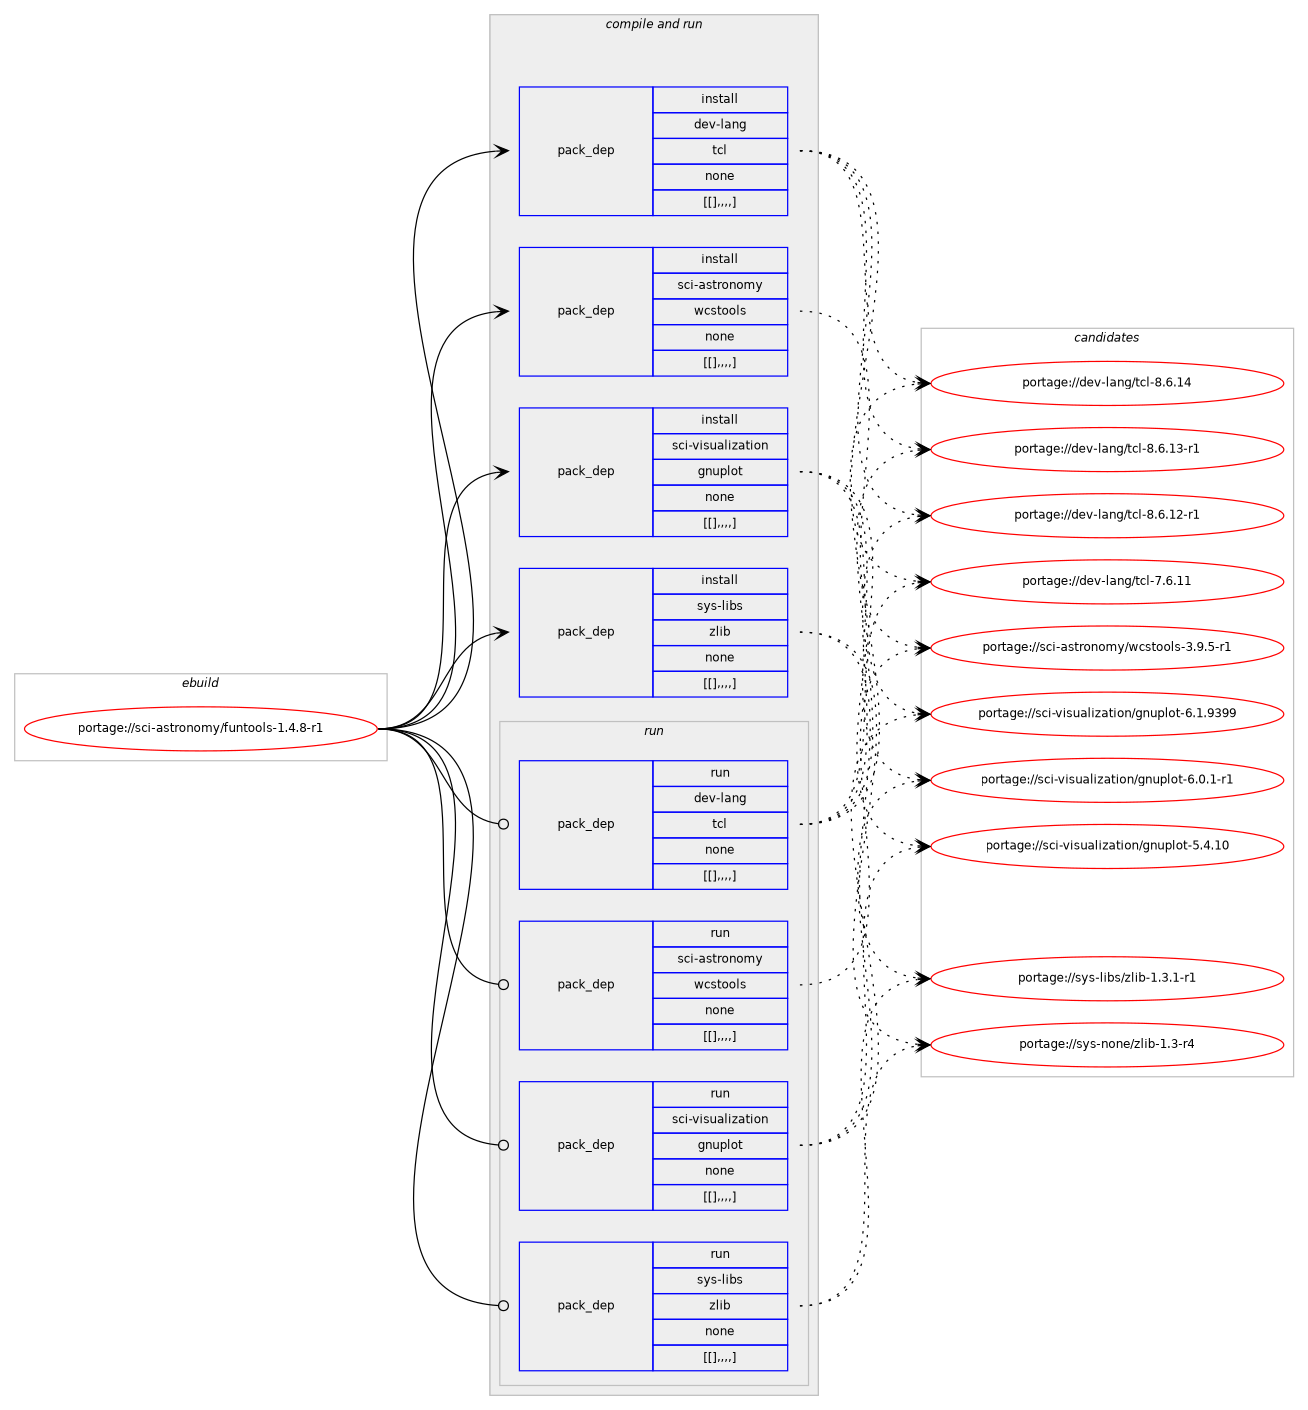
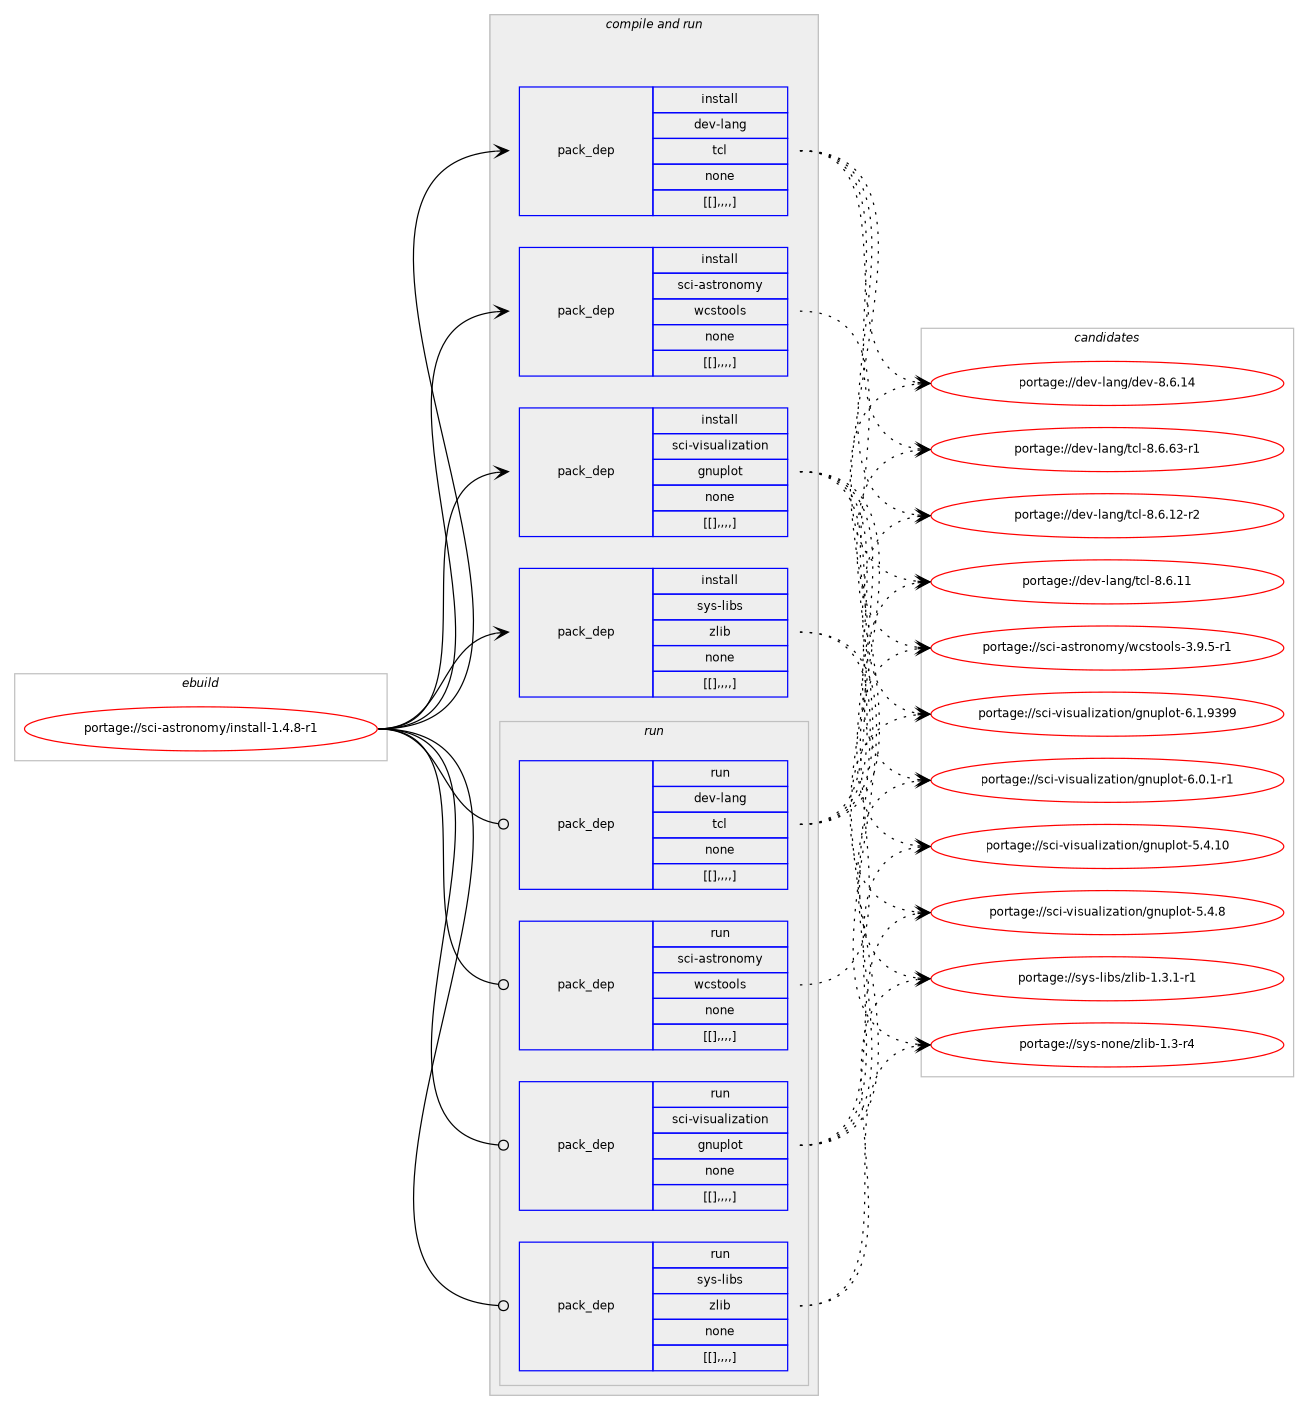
node "portage://dev-lang/tcl-8.6.14": label "portage://dev-lang/tcl-8.6.14" -> "portage://dev-lang/dev-8.6.14"
node "portage://dev-lang/tcl-8.6.13-r1": label "portage://dev-lang/tcl-8.6.13-r1" -> "portage://dev-lang/tcl-8.6.63-r1"
node "portage://dev-lang/tcl-8.6.12-r1": label "portage://dev-lang/tcl-8.6.12-r1" -> "portage://dev-lang/tcl-8.6.12-r2"
node "portage://dev-lang/tcl-7.6.11": label "portage://dev-lang/tcl-7.6.11" -> "portage://dev-lang/tcl-8.6.11"
node "portage://sci-astronomy/funtools-1.4.8-r1": label "portage://sci-astronomy/funtools-1.4.8-r1" -> "portage://sci-astronomy/install-1.4.8-r1"
node "portage://sci-visualization/gnuplot-5.4.8": added
